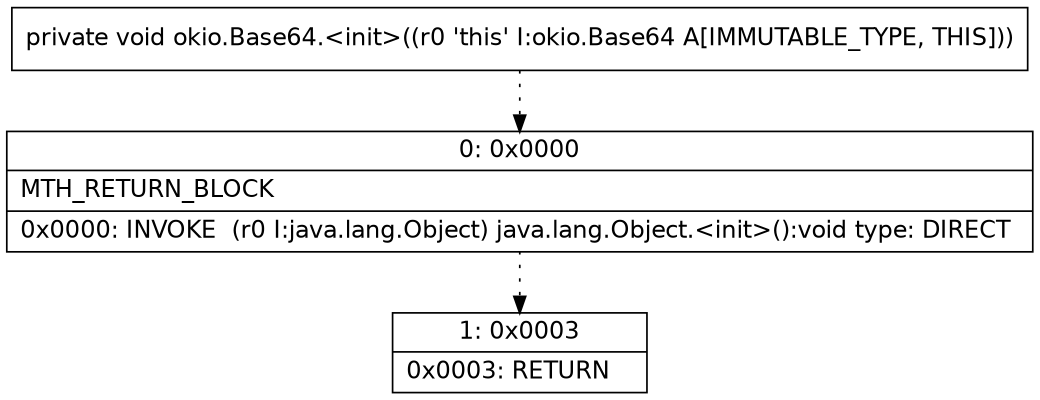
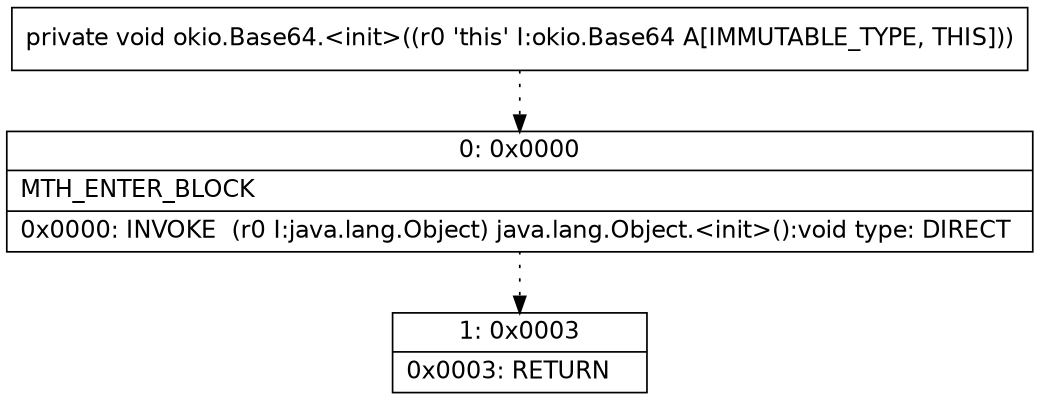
node "0: 0x0000": text "MTH_RETURN_BLOCK" -> "MTH_ENTER_BLOCK"
